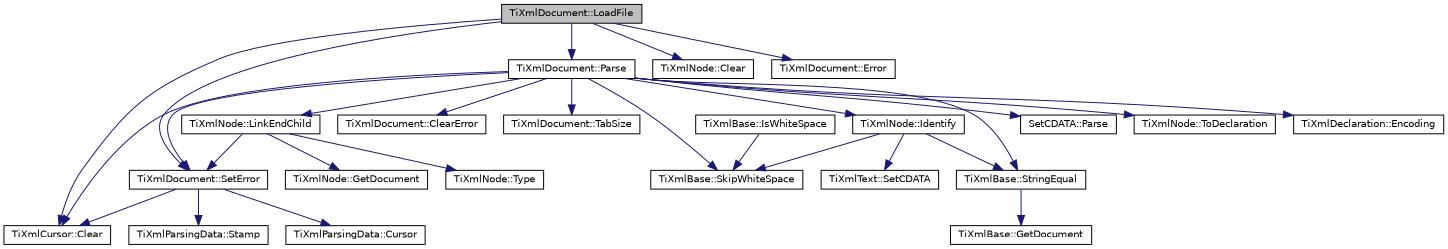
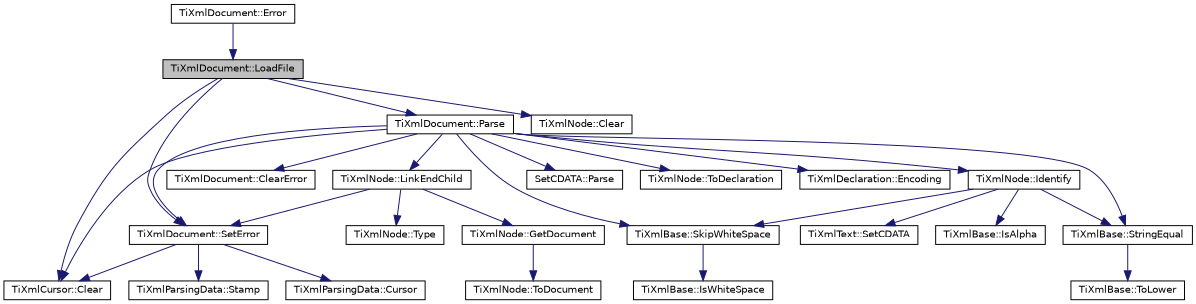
edge "TiXmlDocument::LoadFile" -> "TiXmlDocument::Error": reversed
node "TiXmlDocument::TabSize": removed
edge "TiXmlBase::IsWhiteSpace" -> "TiXmlBase::SkipWhiteSpace": reversed
node "TiXmlBase::IsAlpha": added
node "TiXmlBase::GetDocument": label "TiXmlBase::GetDocument" -> "TiXmlBase::ToLower"
node "TiXmlNode::ToDocument": added
